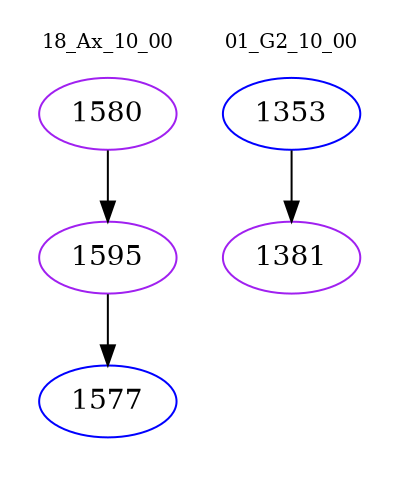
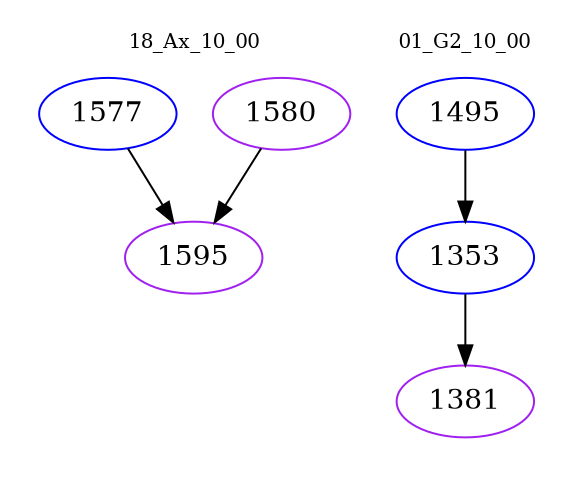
node "1495": added
edge "1595" -> "1577": reversed
